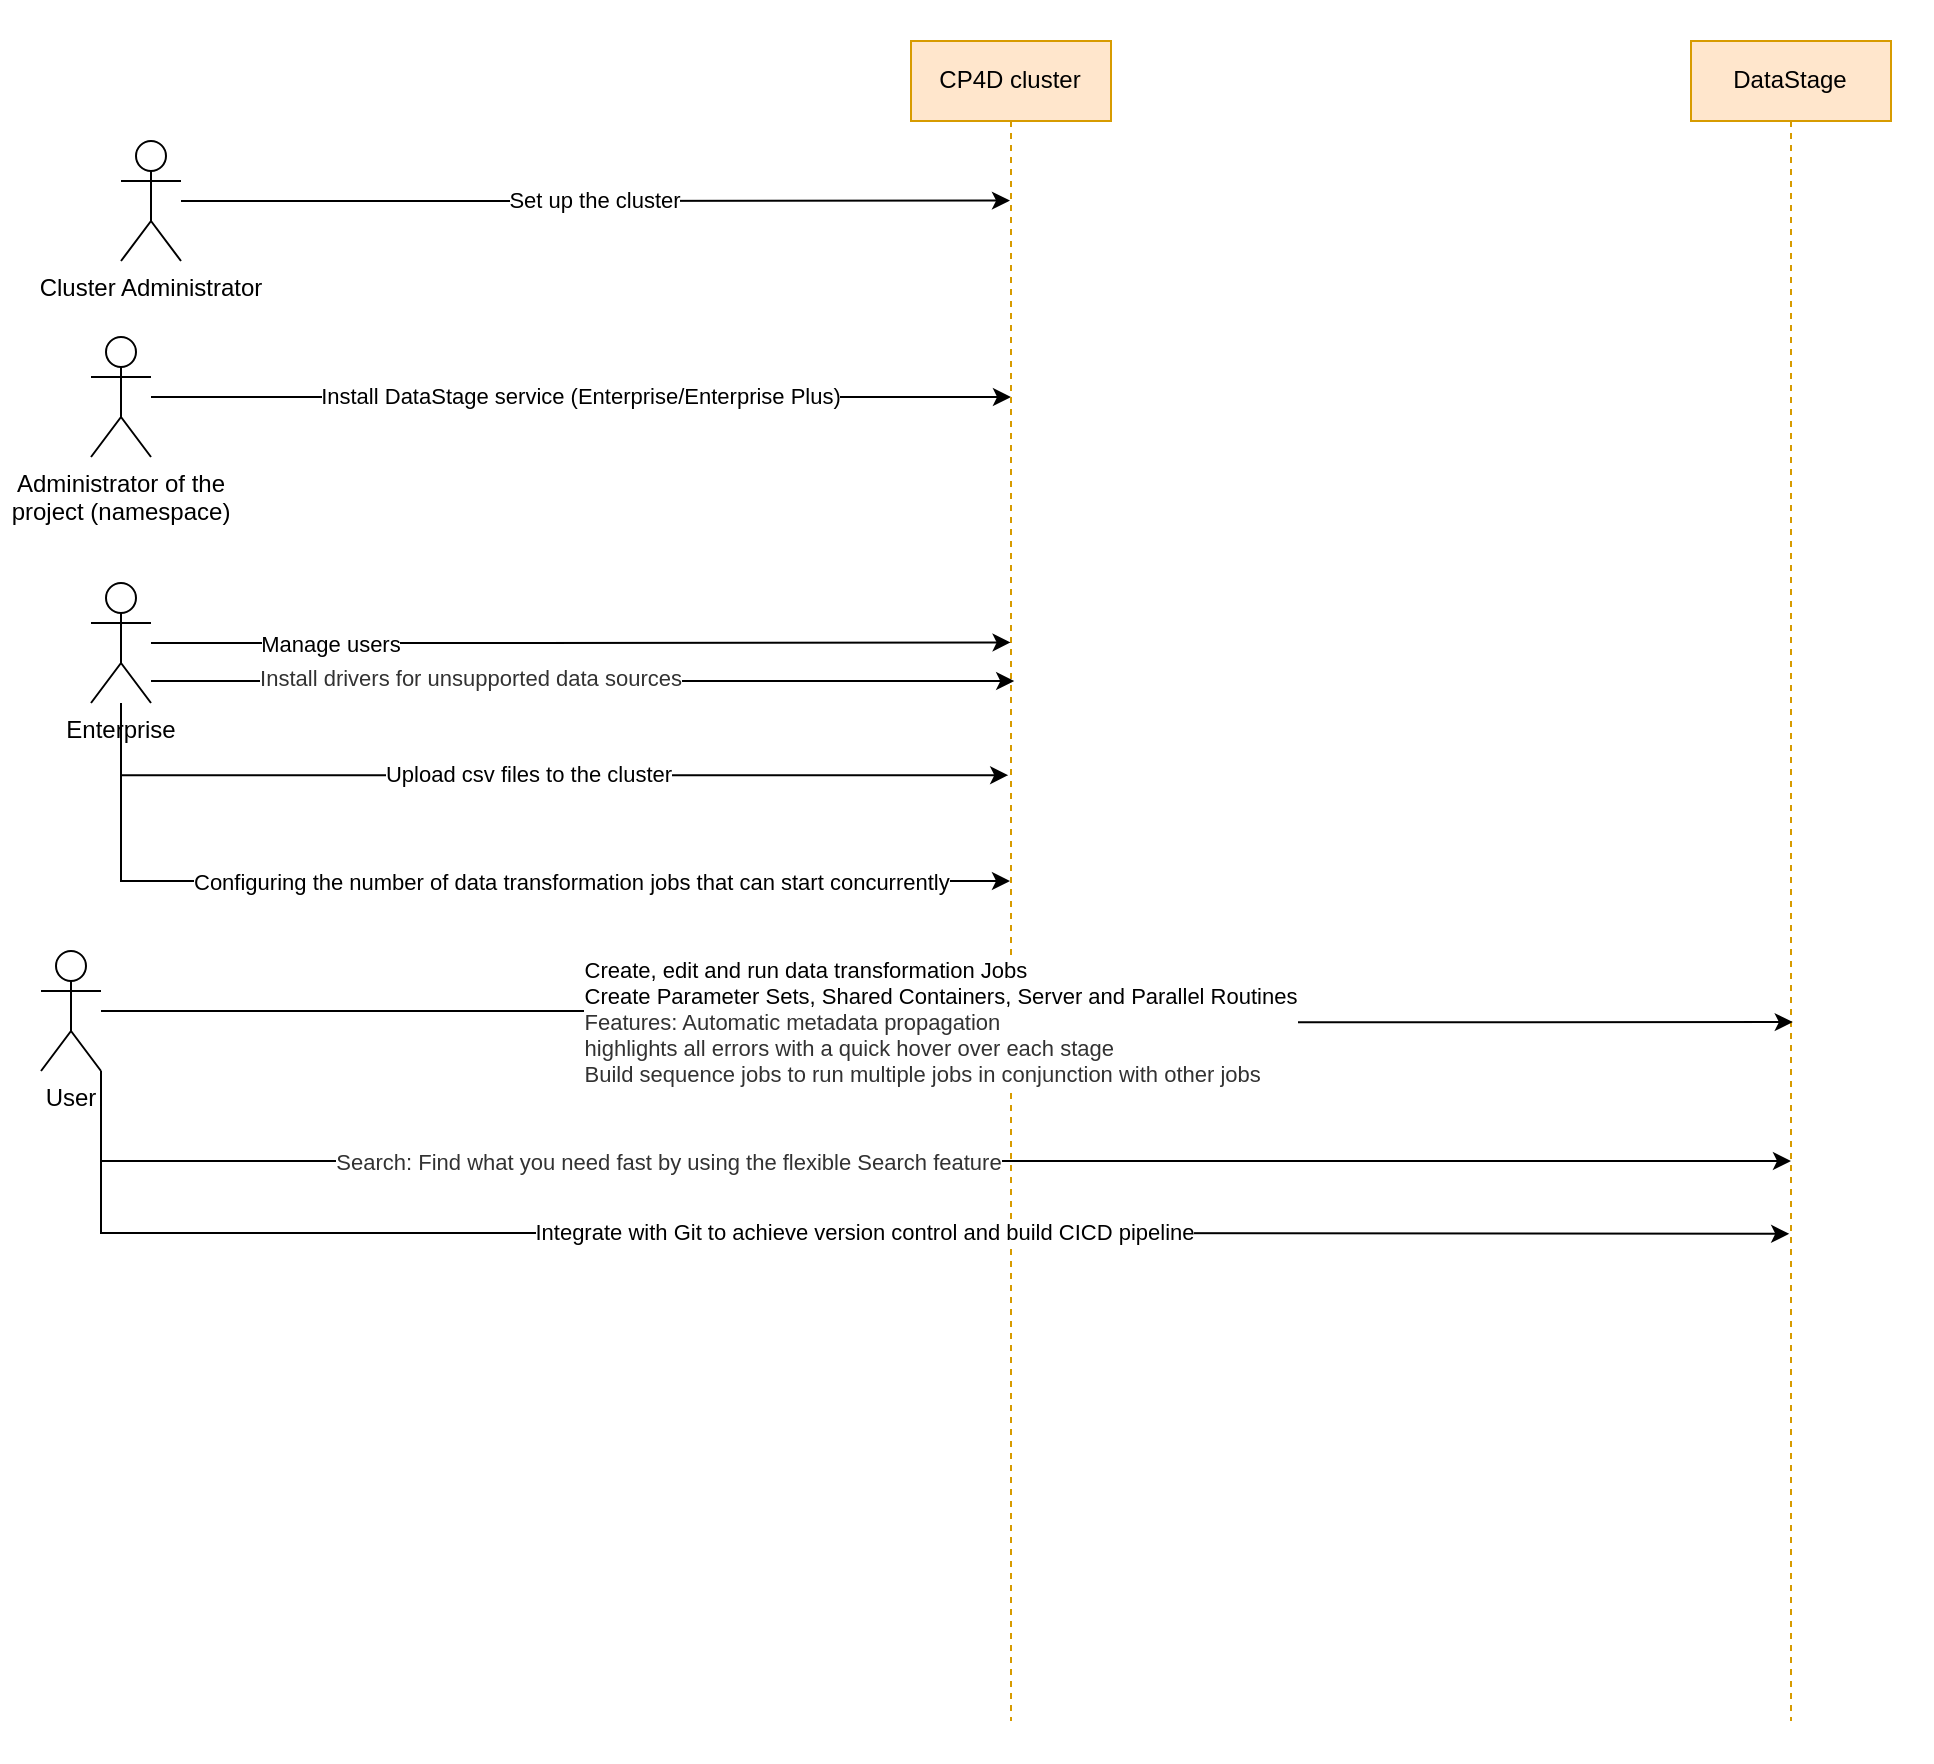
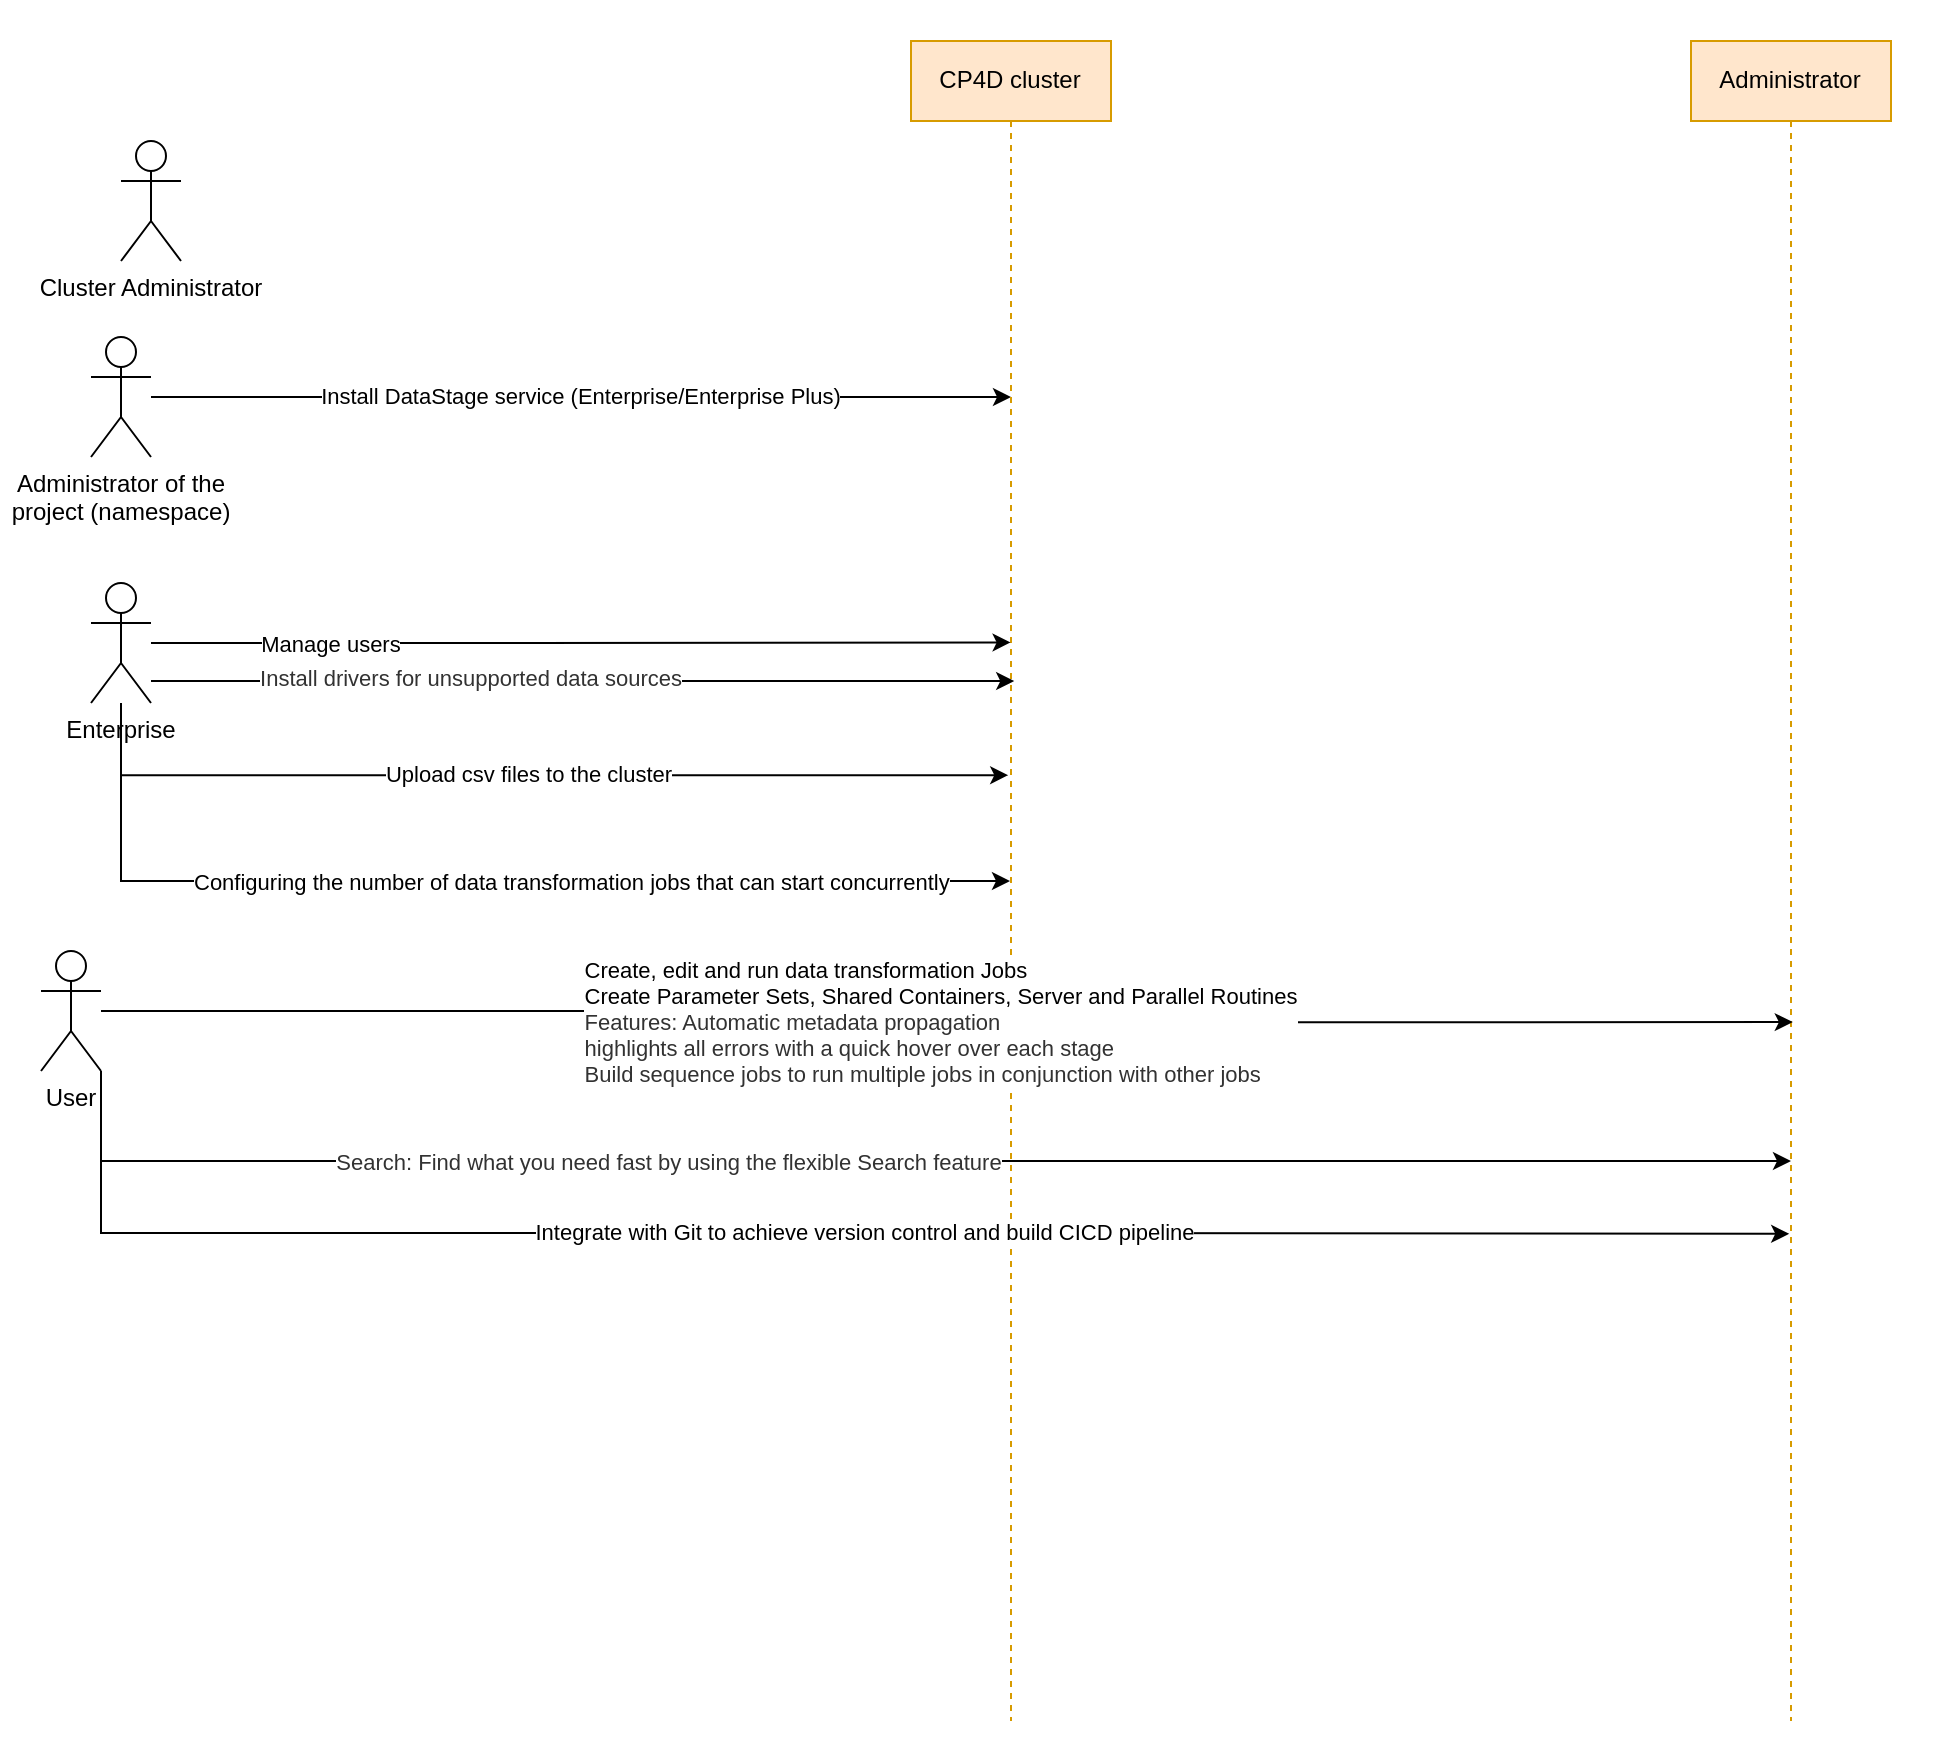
node "DataStage": label "DataStage" -> "Administrator"
edge "Cluster Administrator" -> "CP4D cluster": removed, label "Set up the cluster"
